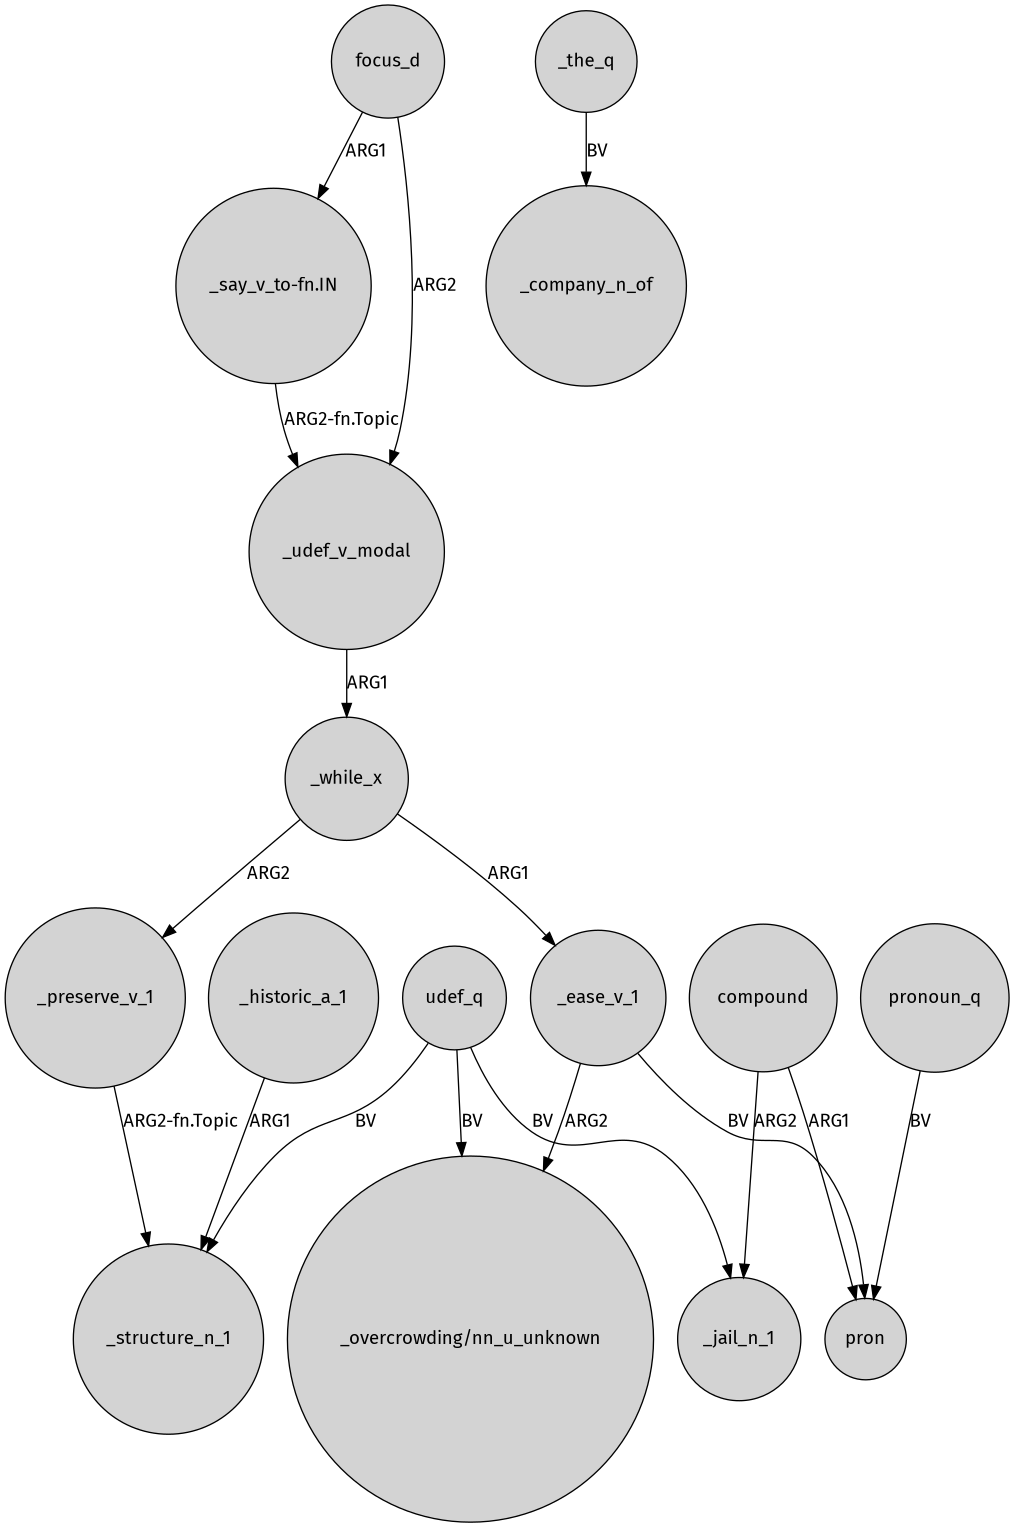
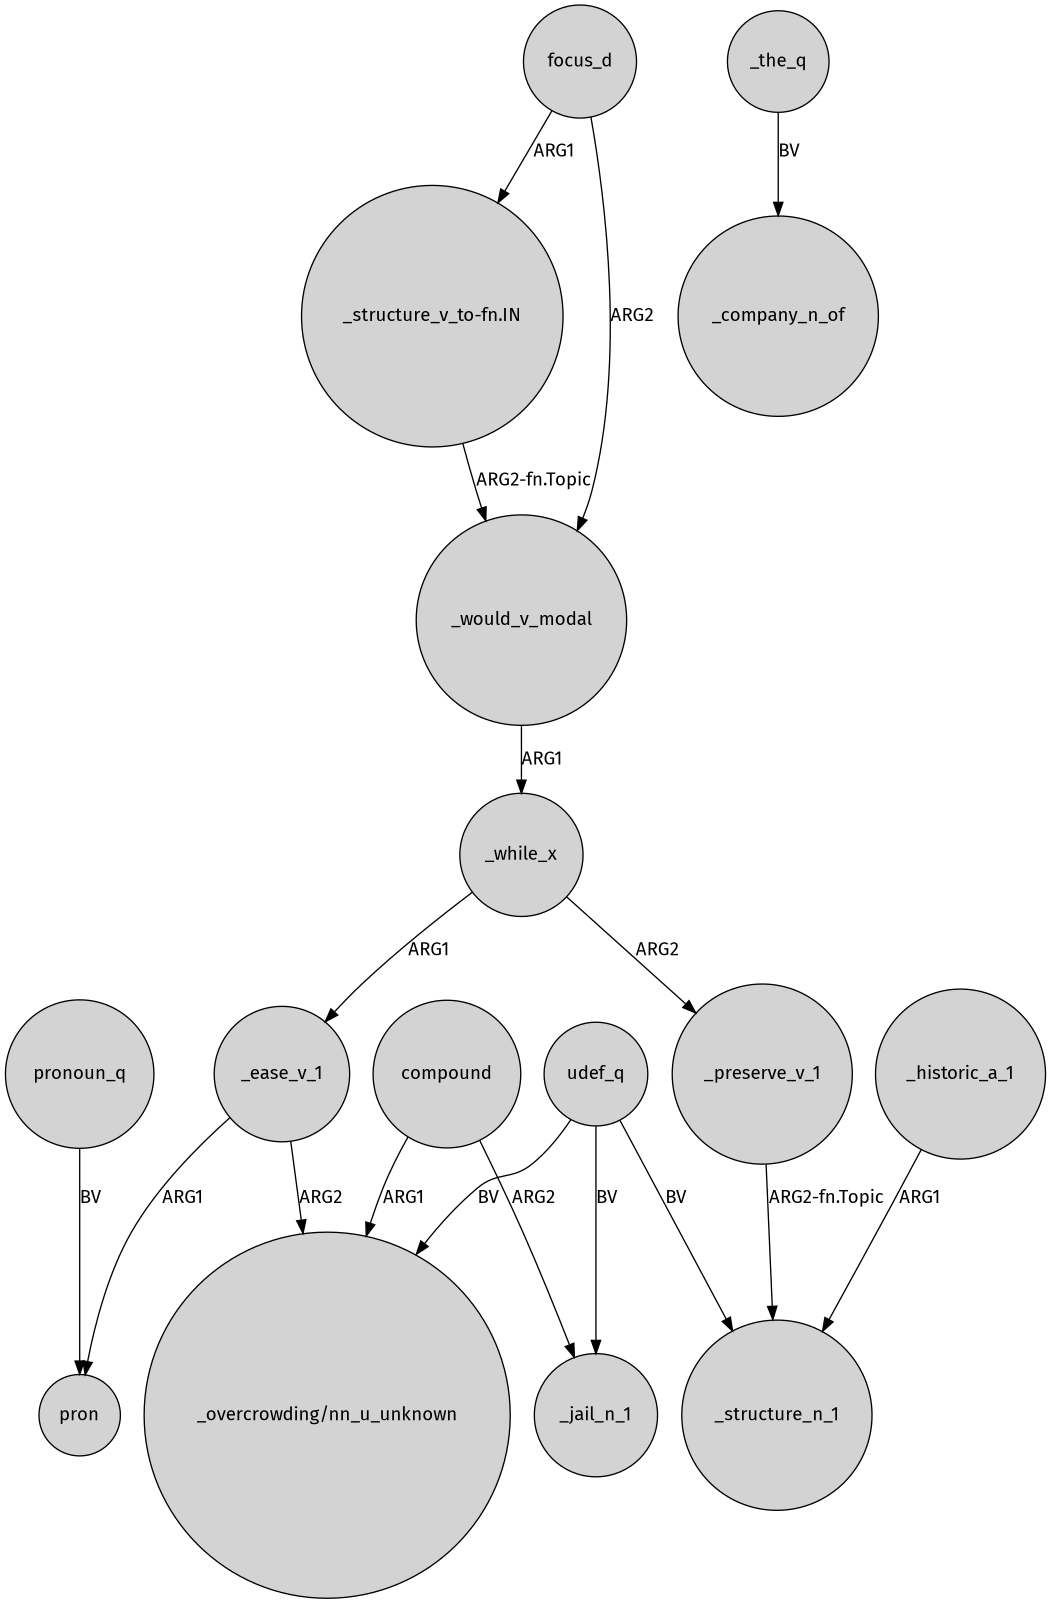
node "_say_v_to-fn.IN": label "_say_v_to-fn.IN" -> "_structure_v_to-fn.IN"
node "_udef_v_modal": label "_udef_v_modal" -> "_would_v_modal"
edge "_ease_v_1" -> "pron": label "BV" -> "ARG1"
edge "compound" -> "pron": now "compound" -> "_overcrowding/nn_u_unknown"
